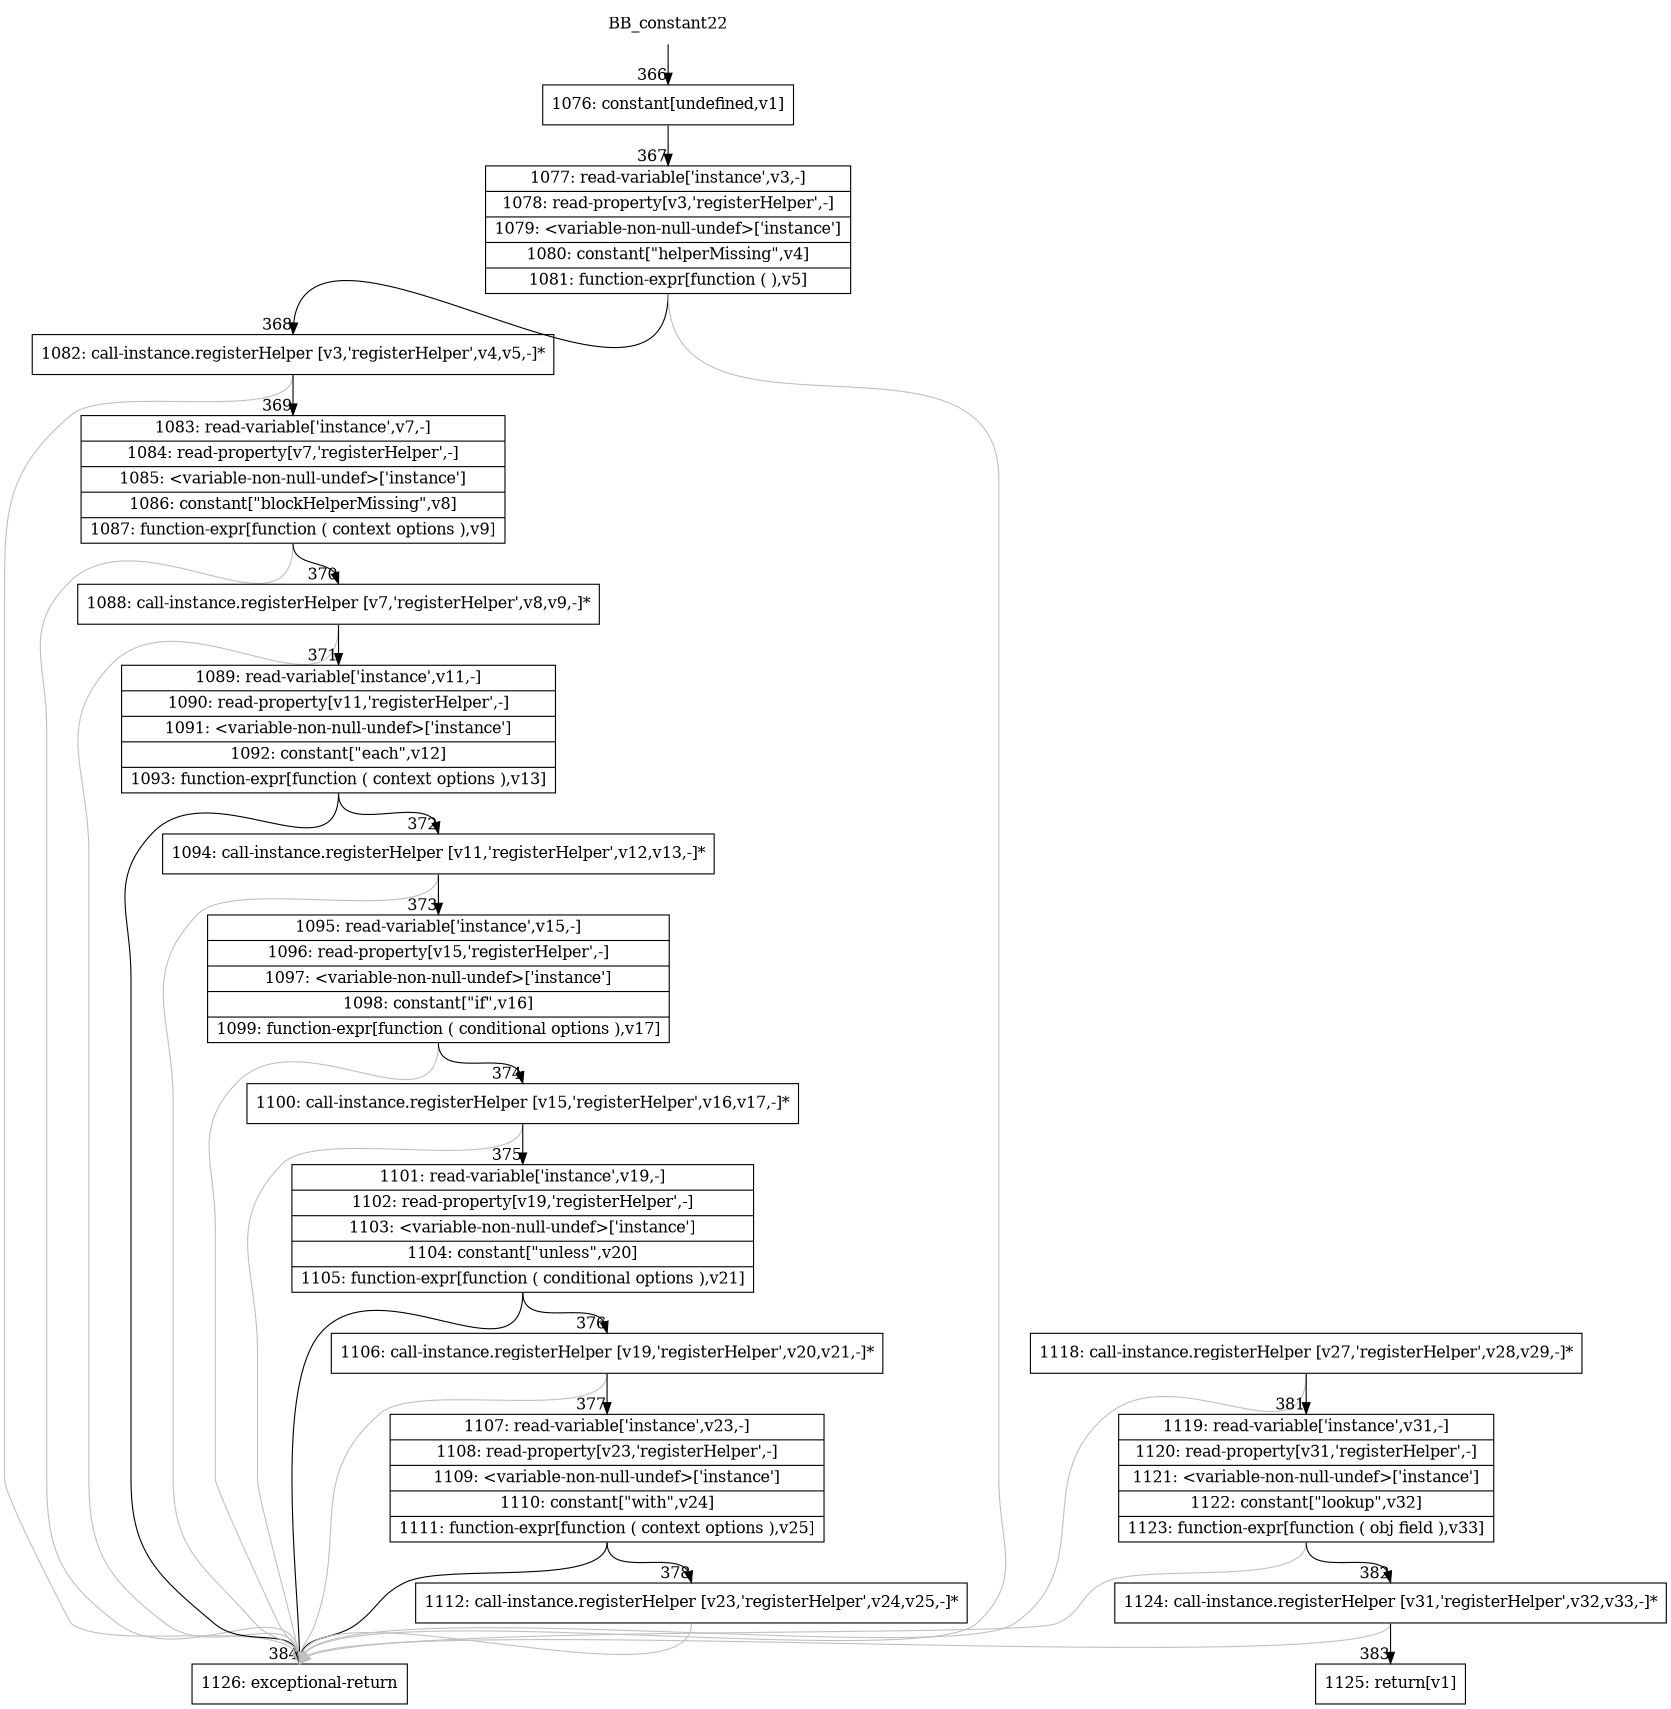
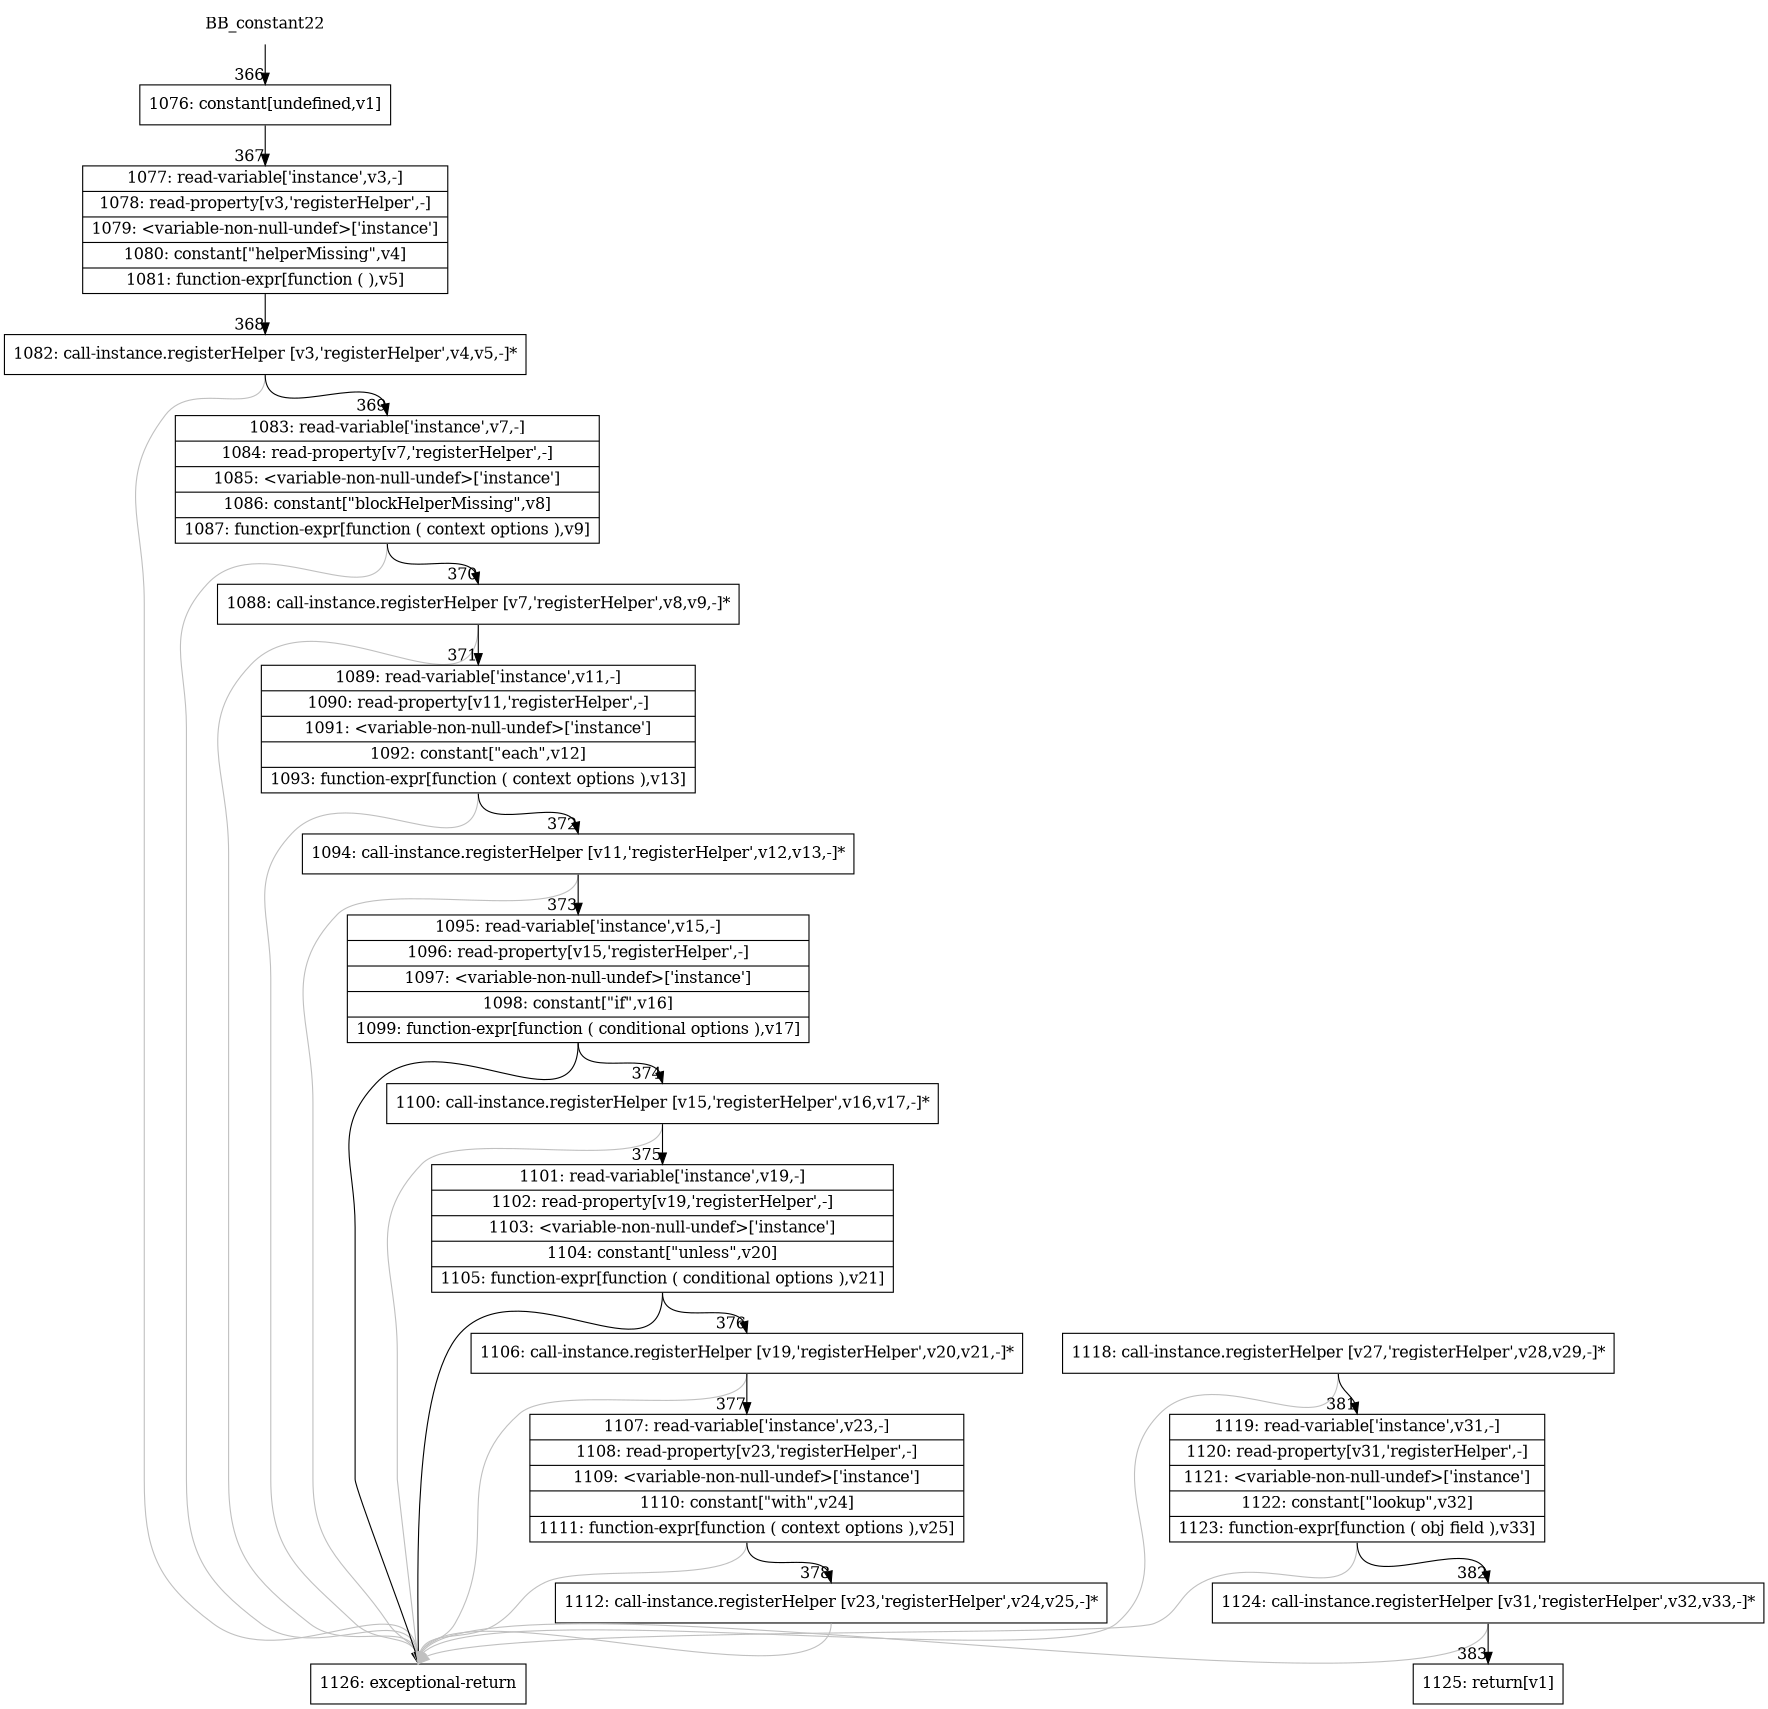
edge "1089: read-variable['instance',v11,-]" -> "1126: exceptional-return": color black -> gray
edge "1077: read-variable['instance',v3,-]" -> "1126: exceptional-return": removed
edge "1095: read-variable['instance',v15,-]" -> "1126: exceptional-return": color gray -> black
edge "1107: read-variable['instance',v23,-]" -> "1126: exceptional-return": color black -> gray
